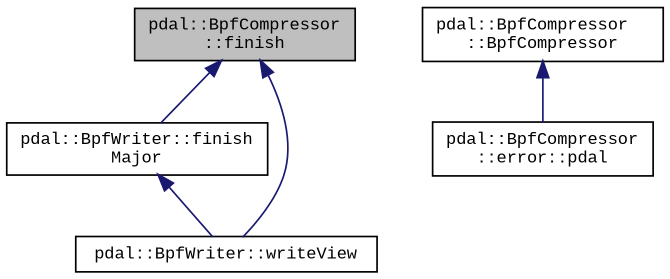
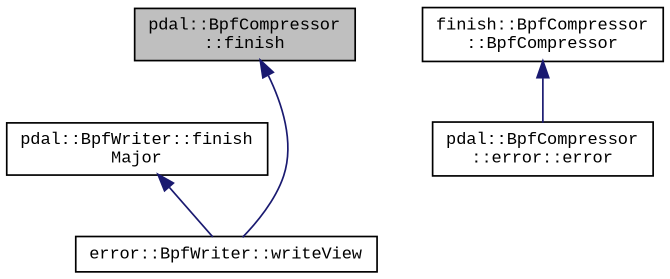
node "pdal::BpfCompressor ::BpfCompressor": label "pdal::BpfCompressor ::BpfCompressor" -> "finish::BpfCompressor ::BpfCompressor"
edge "pdal::BpfWriter::finish Major" -> "pdal::BpfCompressor ::finish": removed
node "pdal::BpfCompressor ::error::pdal": label "pdal::BpfCompressor ::error::pdal" -> "pdal::BpfCompressor ::error::error"
node "pdal::BpfWriter::writeView": label "pdal::BpfWriter::writeView" -> "error::BpfWriter::writeView"
